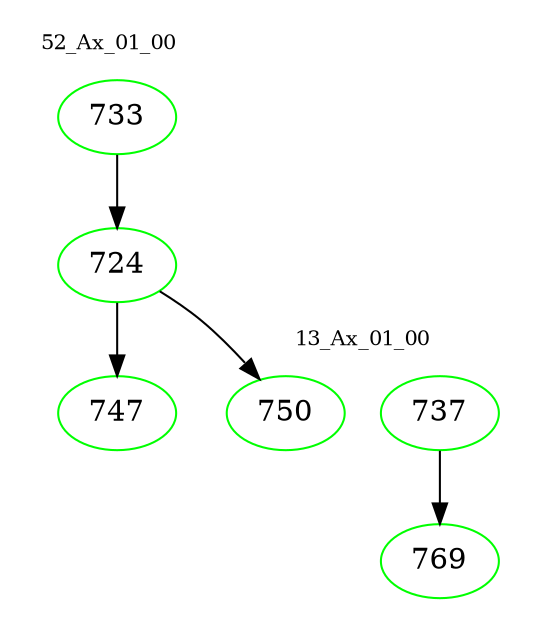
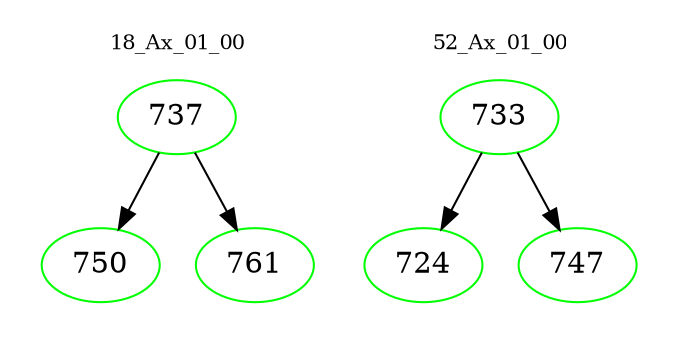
edge "724" -> "747": now "733" -> "747"
cluster "13_Ax_01_00": label "13_Ax_01_00" -> "18_Ax_01_00"
edge "724" -> "750": now "737" -> "750"
node "769": label "769" -> "761"
